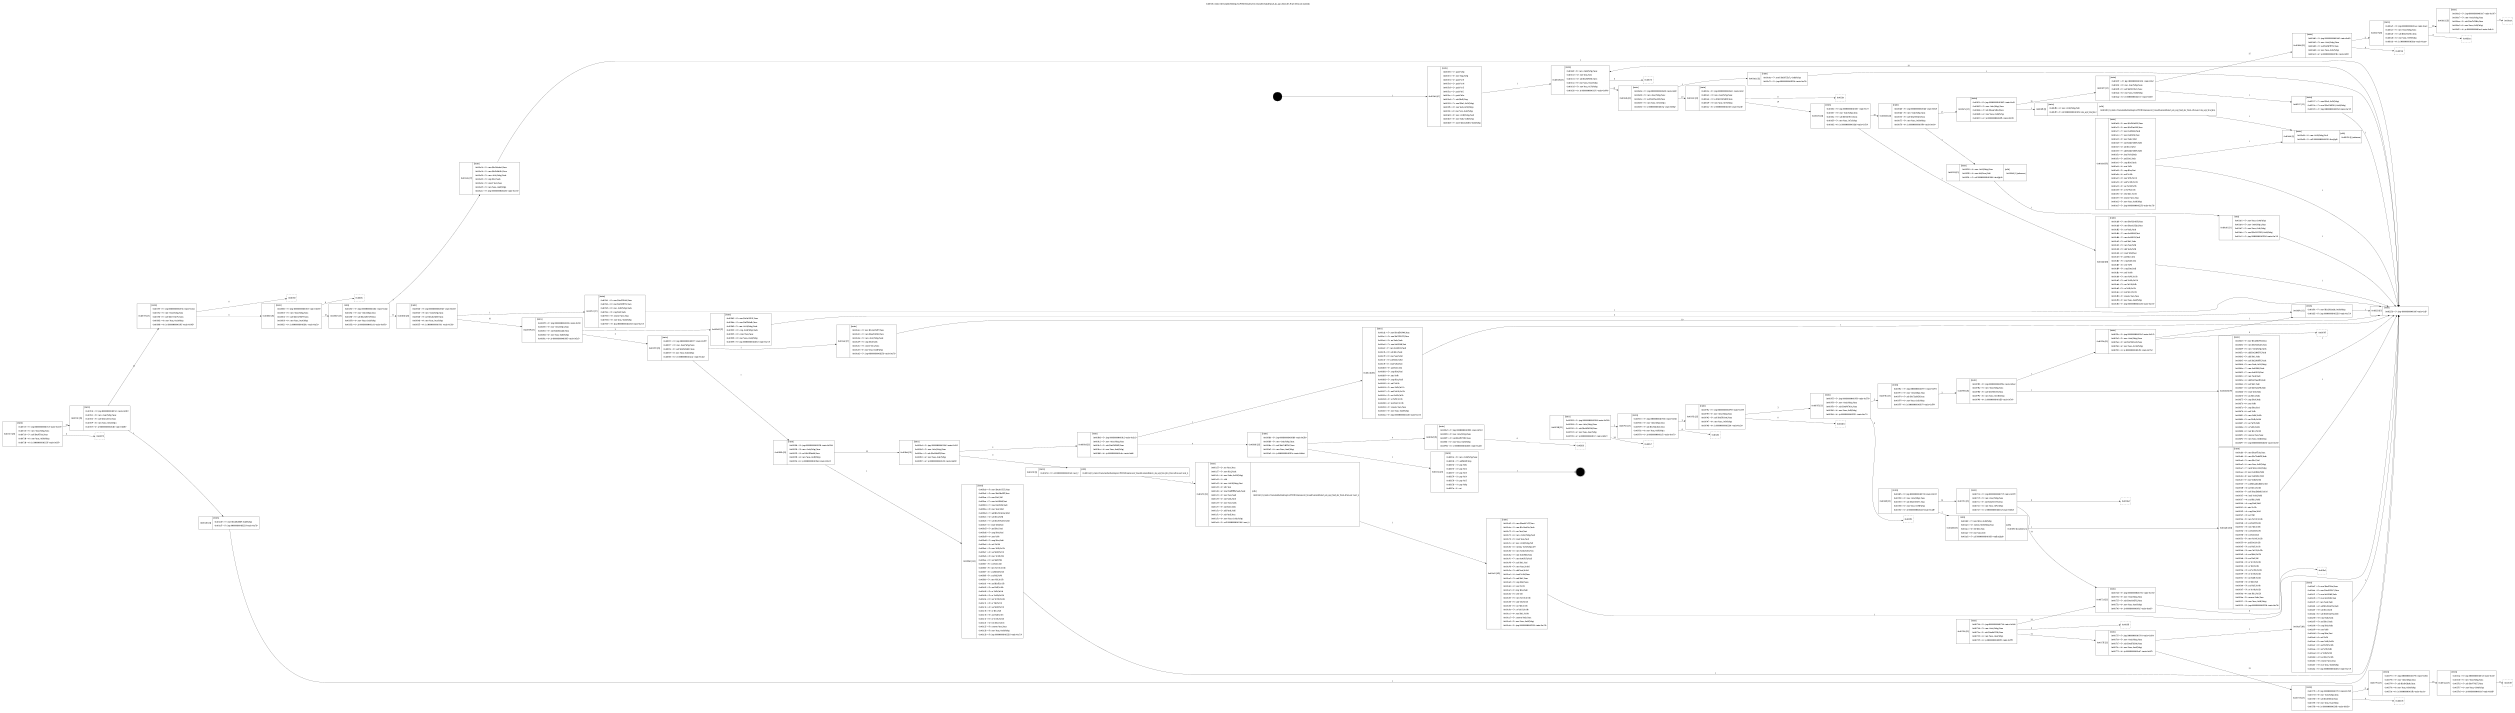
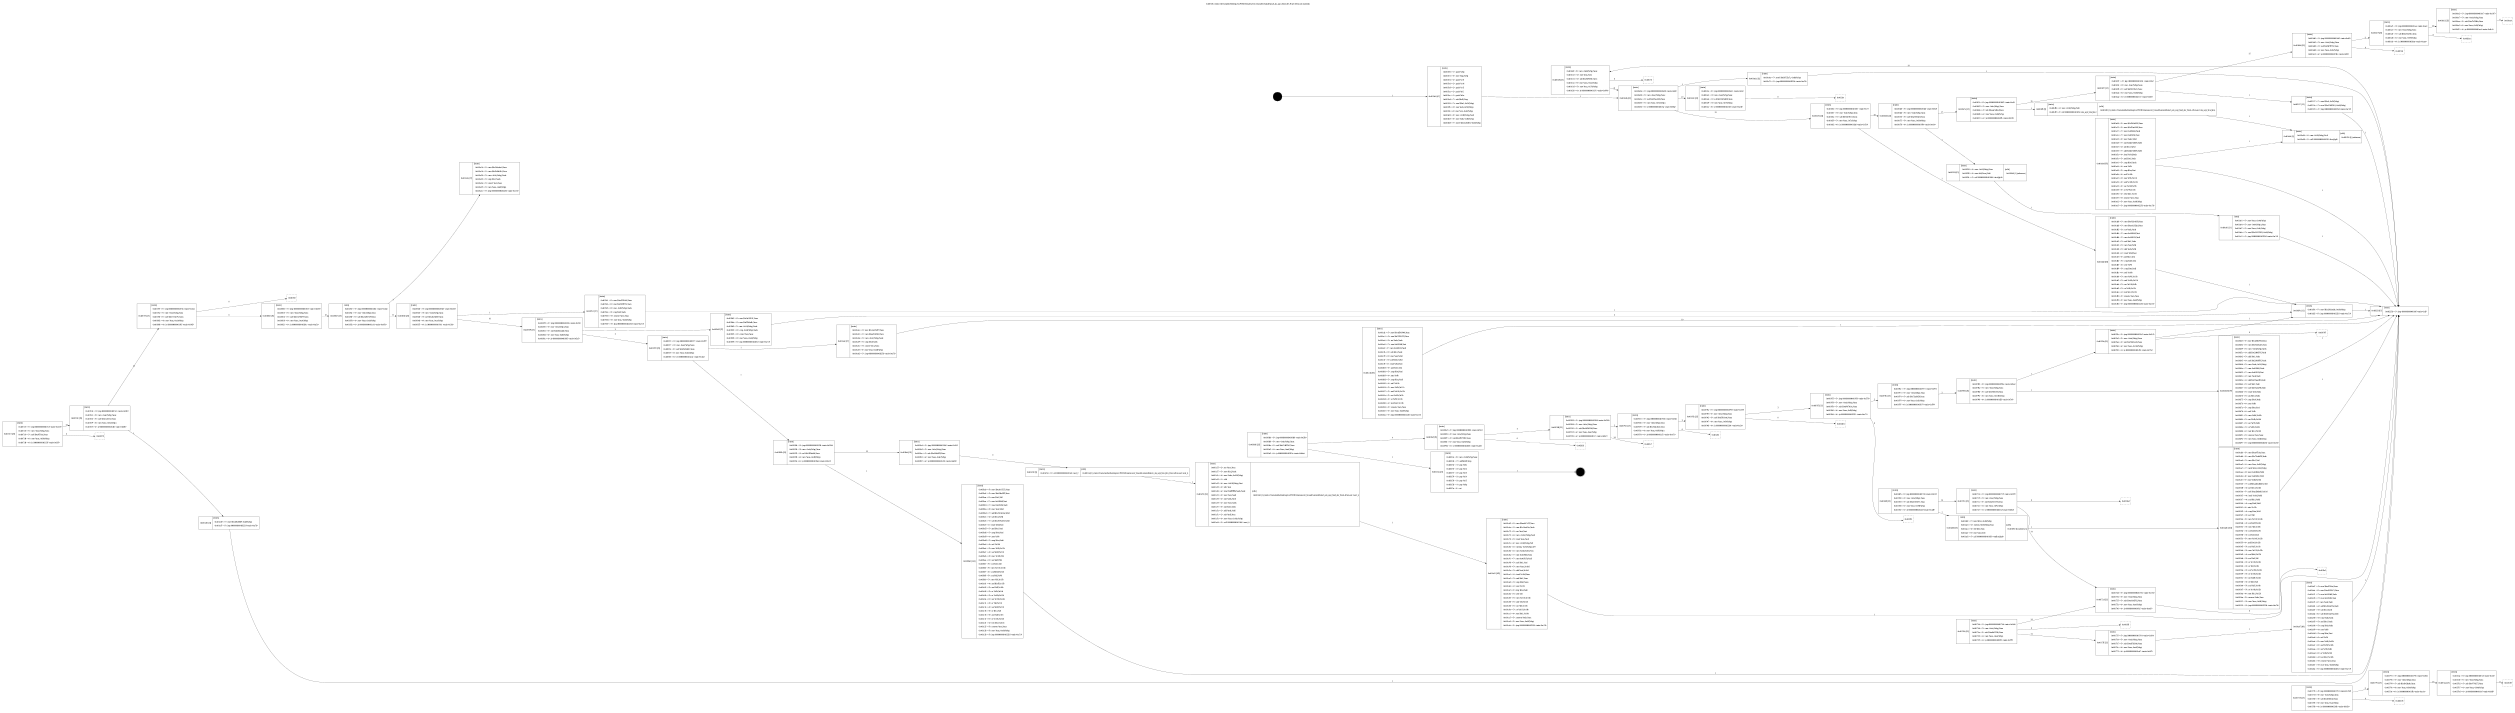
edge "0x401a16 [27]" -> "0x40225d [5]": removed, label "1"
edge "0x4015e0 [47]" -> "0x40160f [23]": now "0x4015e0 [47]" -> "0x401626 [22]"
edge "0x40163c [22]" -> "0x401652 [22]": now "0x401626 [22]" -> "0x401652 [22]"
edge "0x401da8 [83]" -> "0x40225d [5]": now "0x401da8 [83]" -> "0x401d9c [12]"
node "0x40201c": removed
edge "0x4018ef [25]" -> "0x401908 [25]": added, label "3"
node "0x4018bd [25]": removed
edge "0x40175f [25]" -> "0x401778 [25]": removed, label "13"
